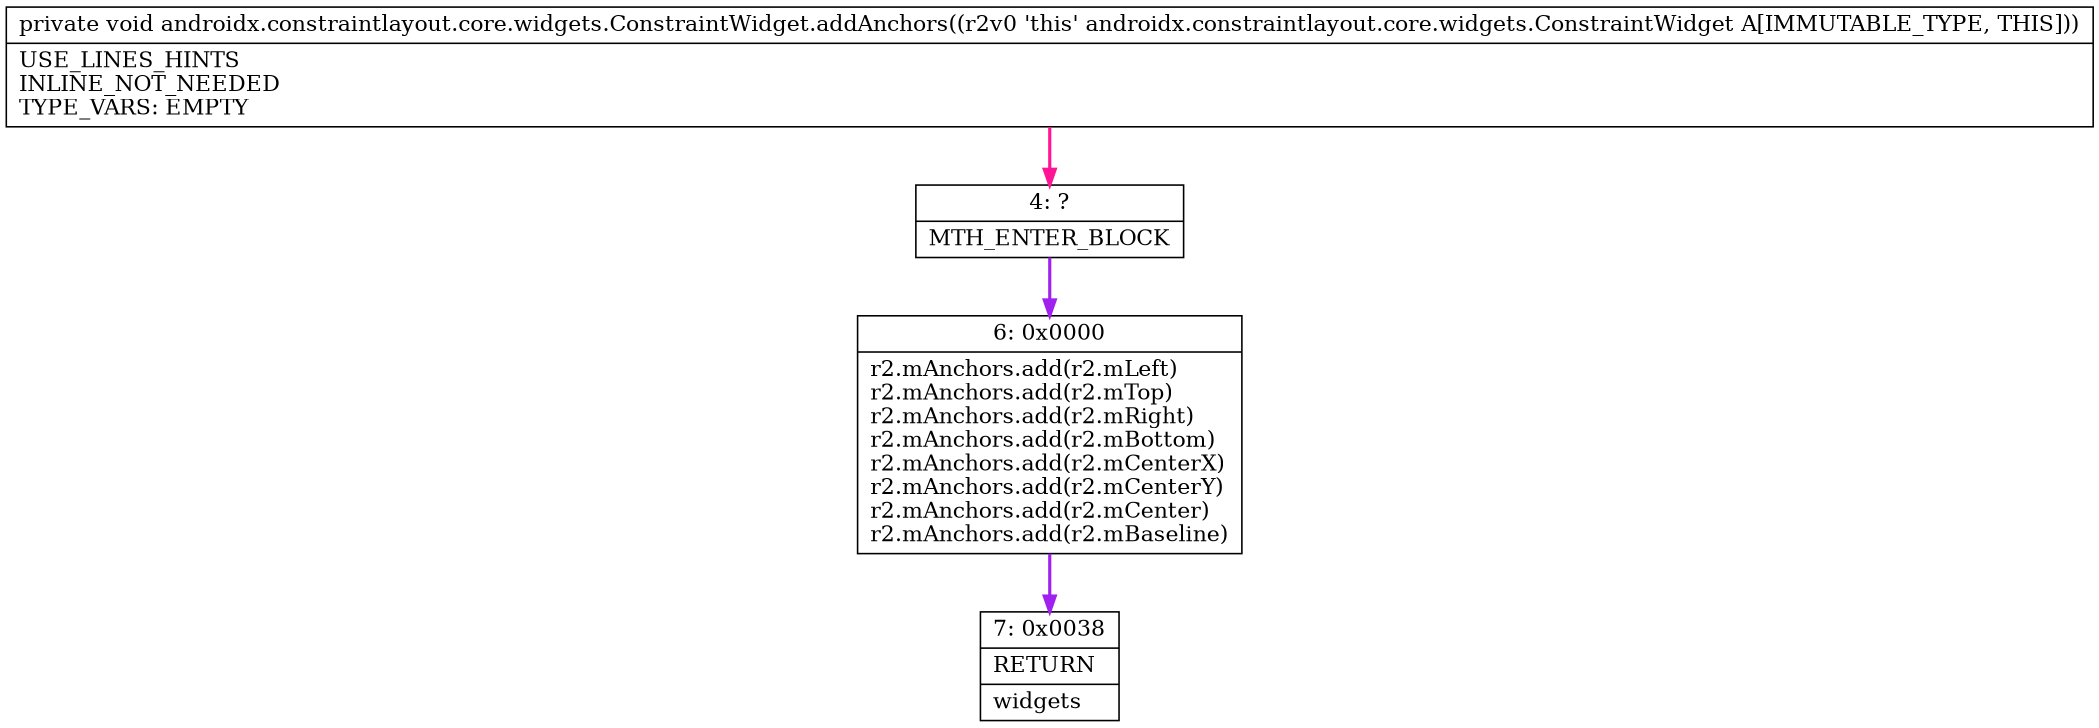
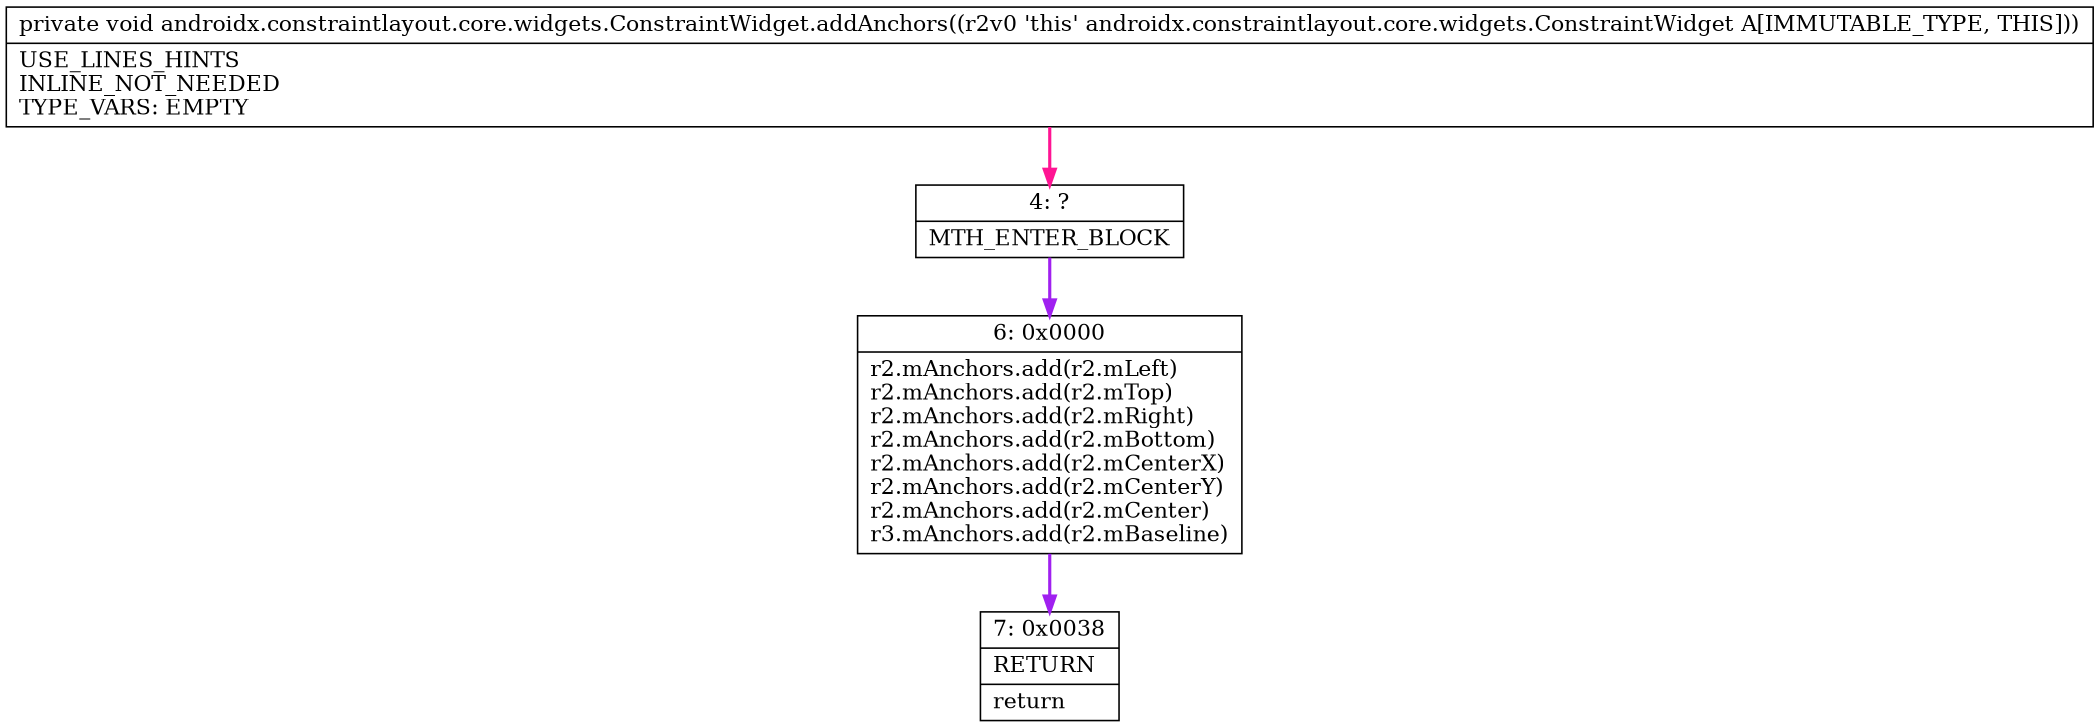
node "6: 0x0000": text "r2.mAnchors.add(r2.mBaseline)" -> "r3.mAnchors.add(r2.mBaseline)"
node "7: 0x0038": text "widgets" -> "return"
